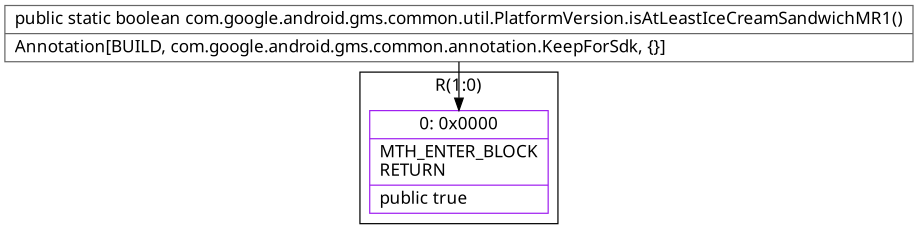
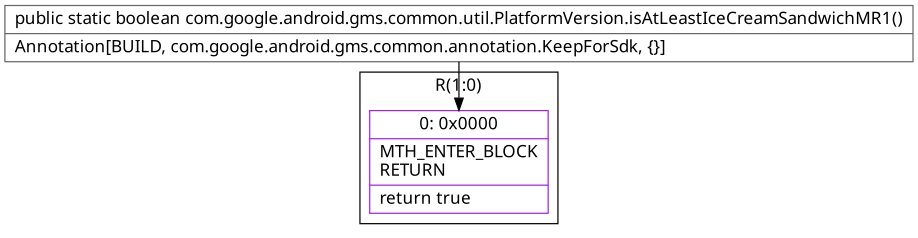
node "0: 0x0000": text "public true" -> "return true"
